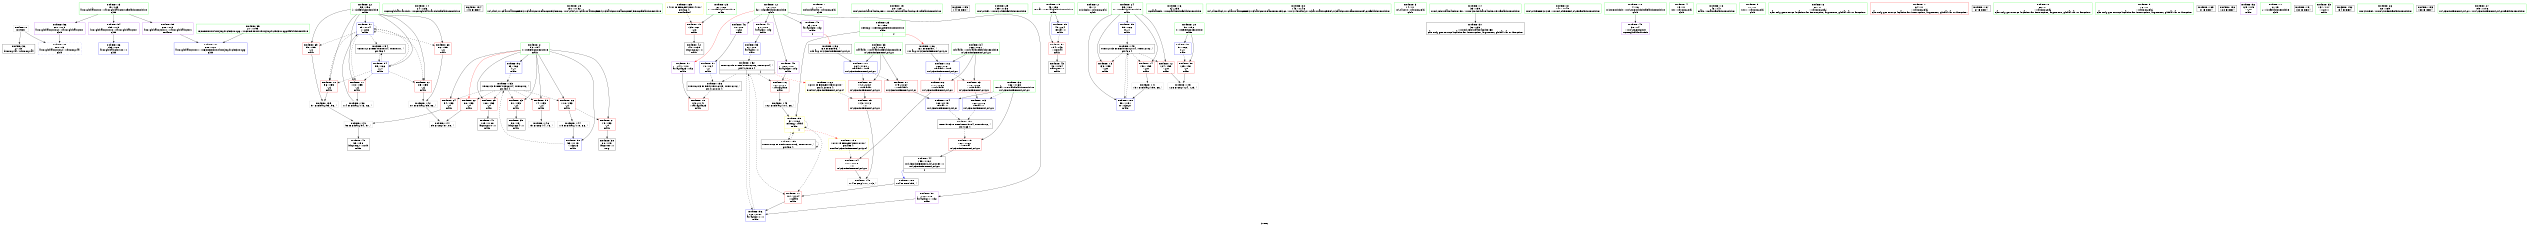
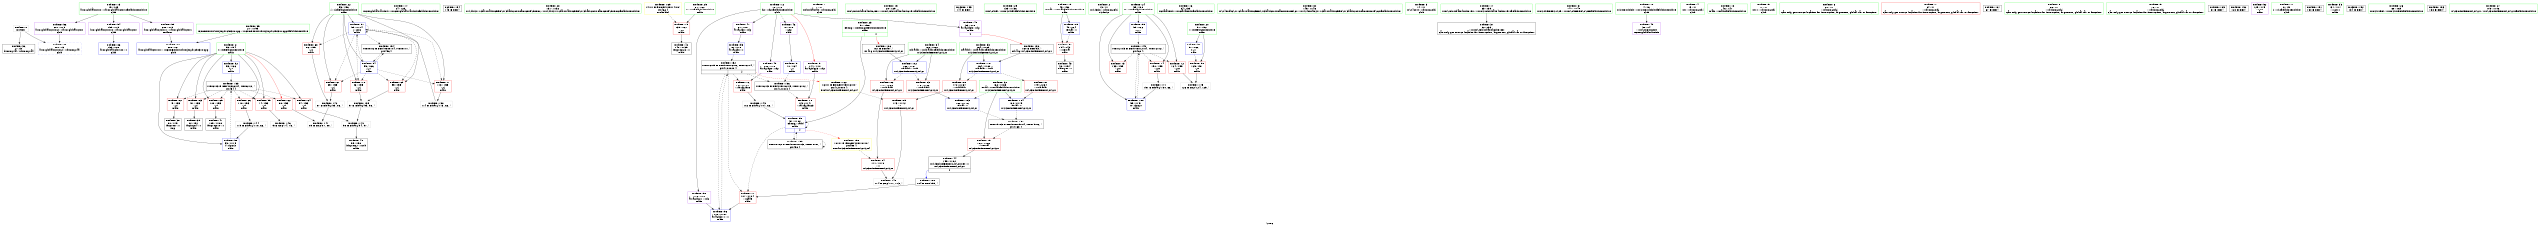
node "NodeID: 2": text "Glob" -> "ZStlsISt"
edge "NodeID: 33" -> "NodeID: 81": removed
edge "NodeID: 94" -> "NodeID: 69": added
edge "NodeID: 66" -> "NodeID: 61": now "NodeID: 153" -> "NodeID: 61"
node "NodeID: 95": color yellow -> blue
